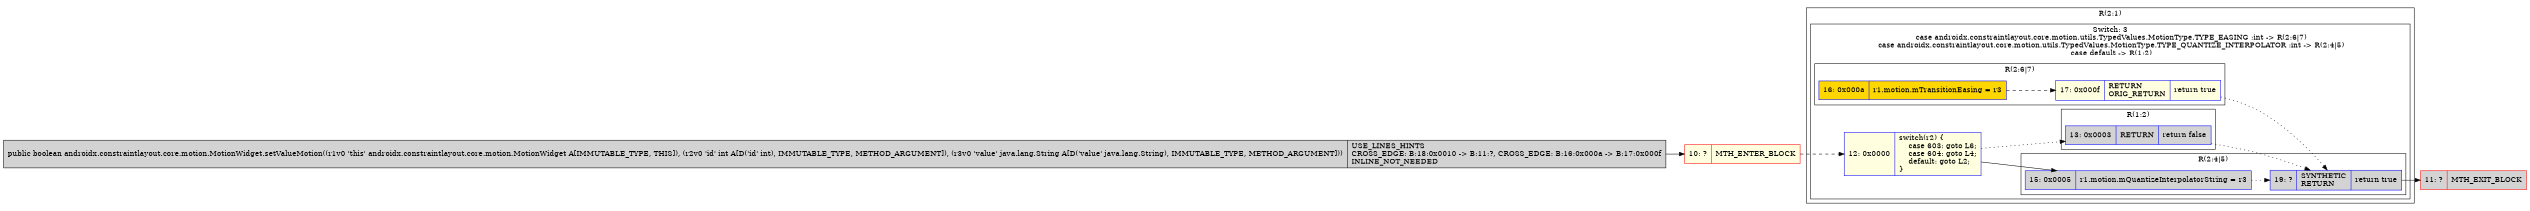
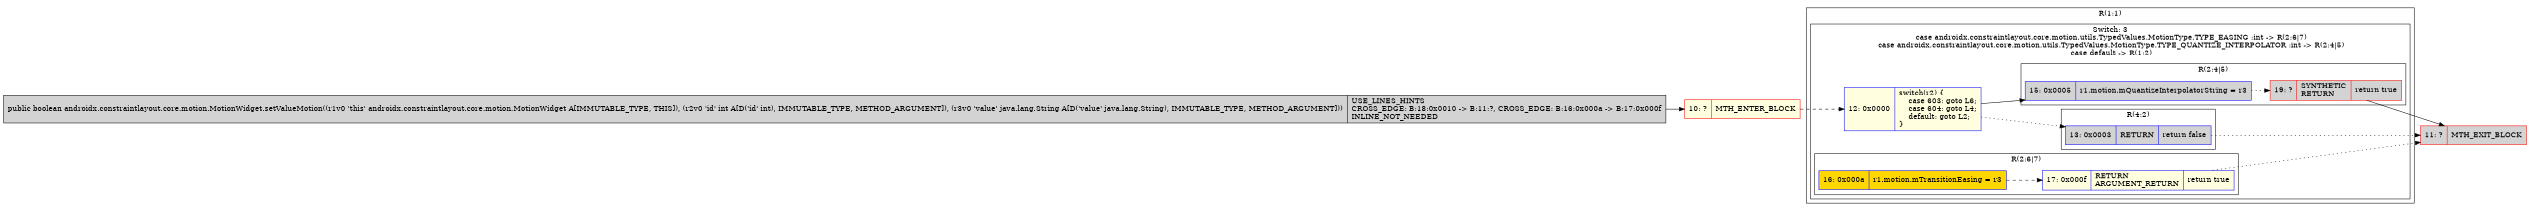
cluster "R(2:1)": label "R(2:1)" -> "R(1:1)"
node "17: 0x000f": text "ORIG_RETURN" -> "ARGUMENT_RETURN"
cluster "R(1:2)": label "R(1:2)" -> "R(4:2)"
edge "17: 0x000f" -> "19: ?": now "17: 0x000f" -> "11: ?"
edge "13: 0x0003" -> "19: ?": now "13: 0x0003" -> "11: ?"
node "19: ?": color blue -> red
